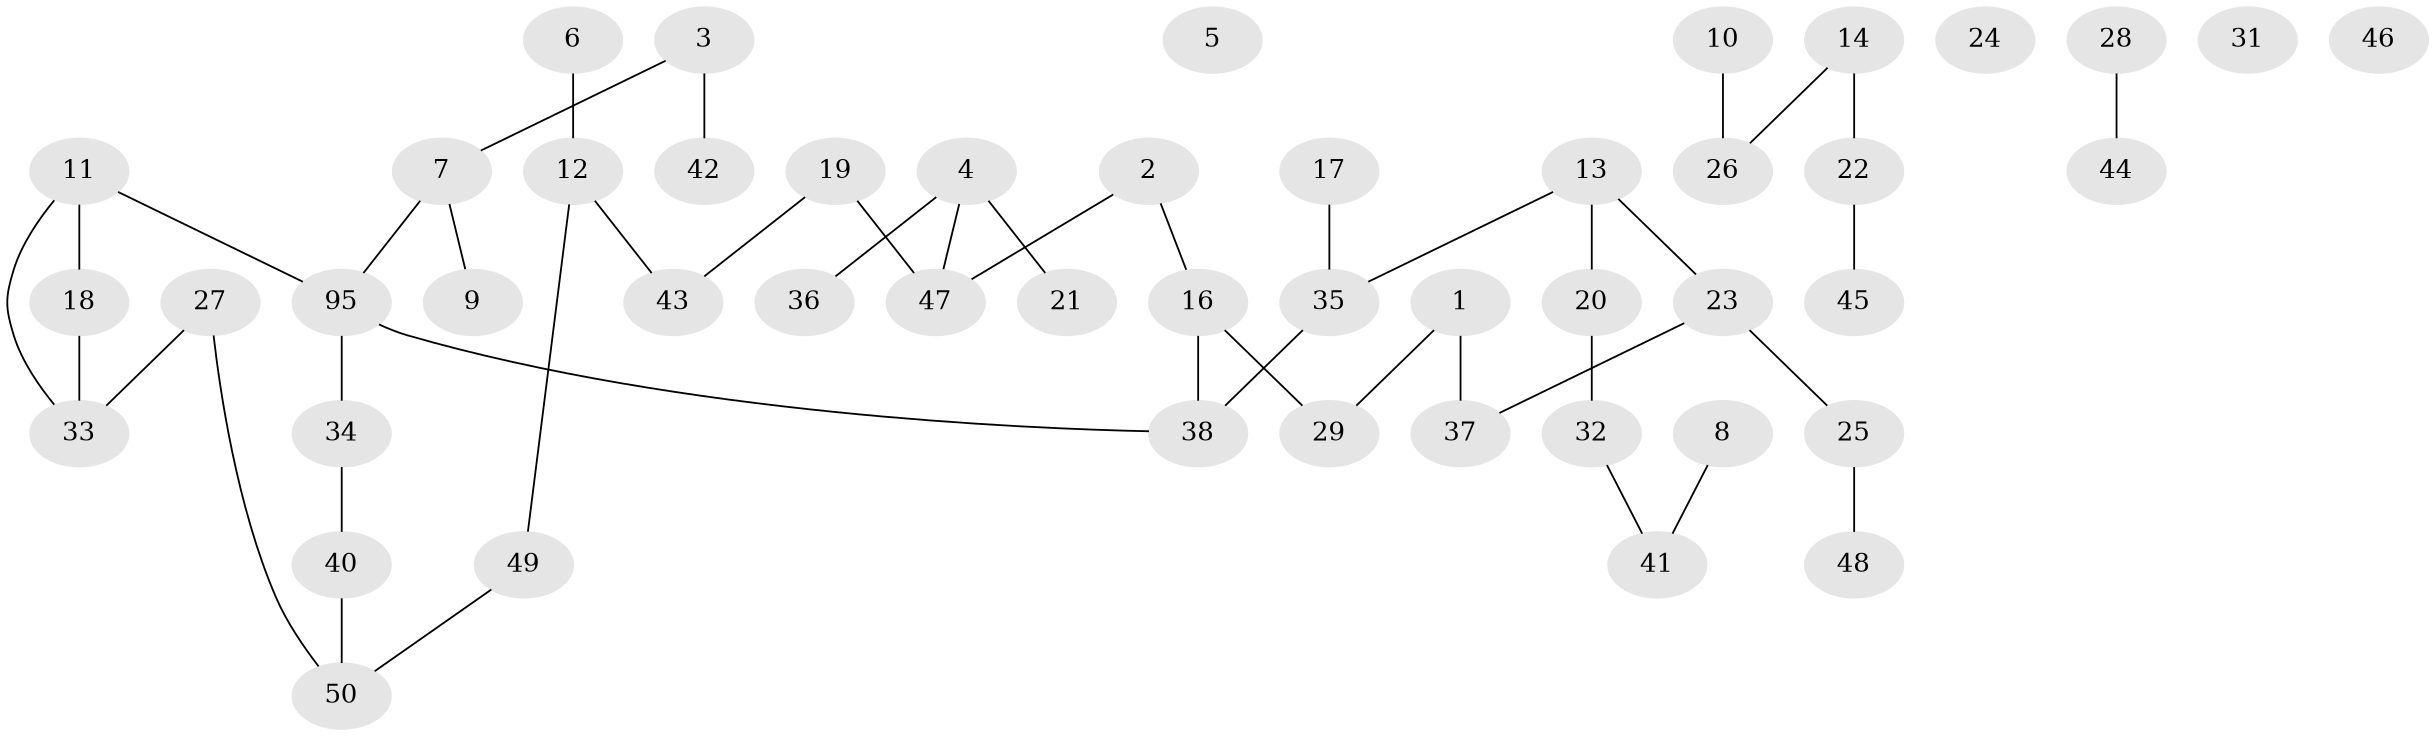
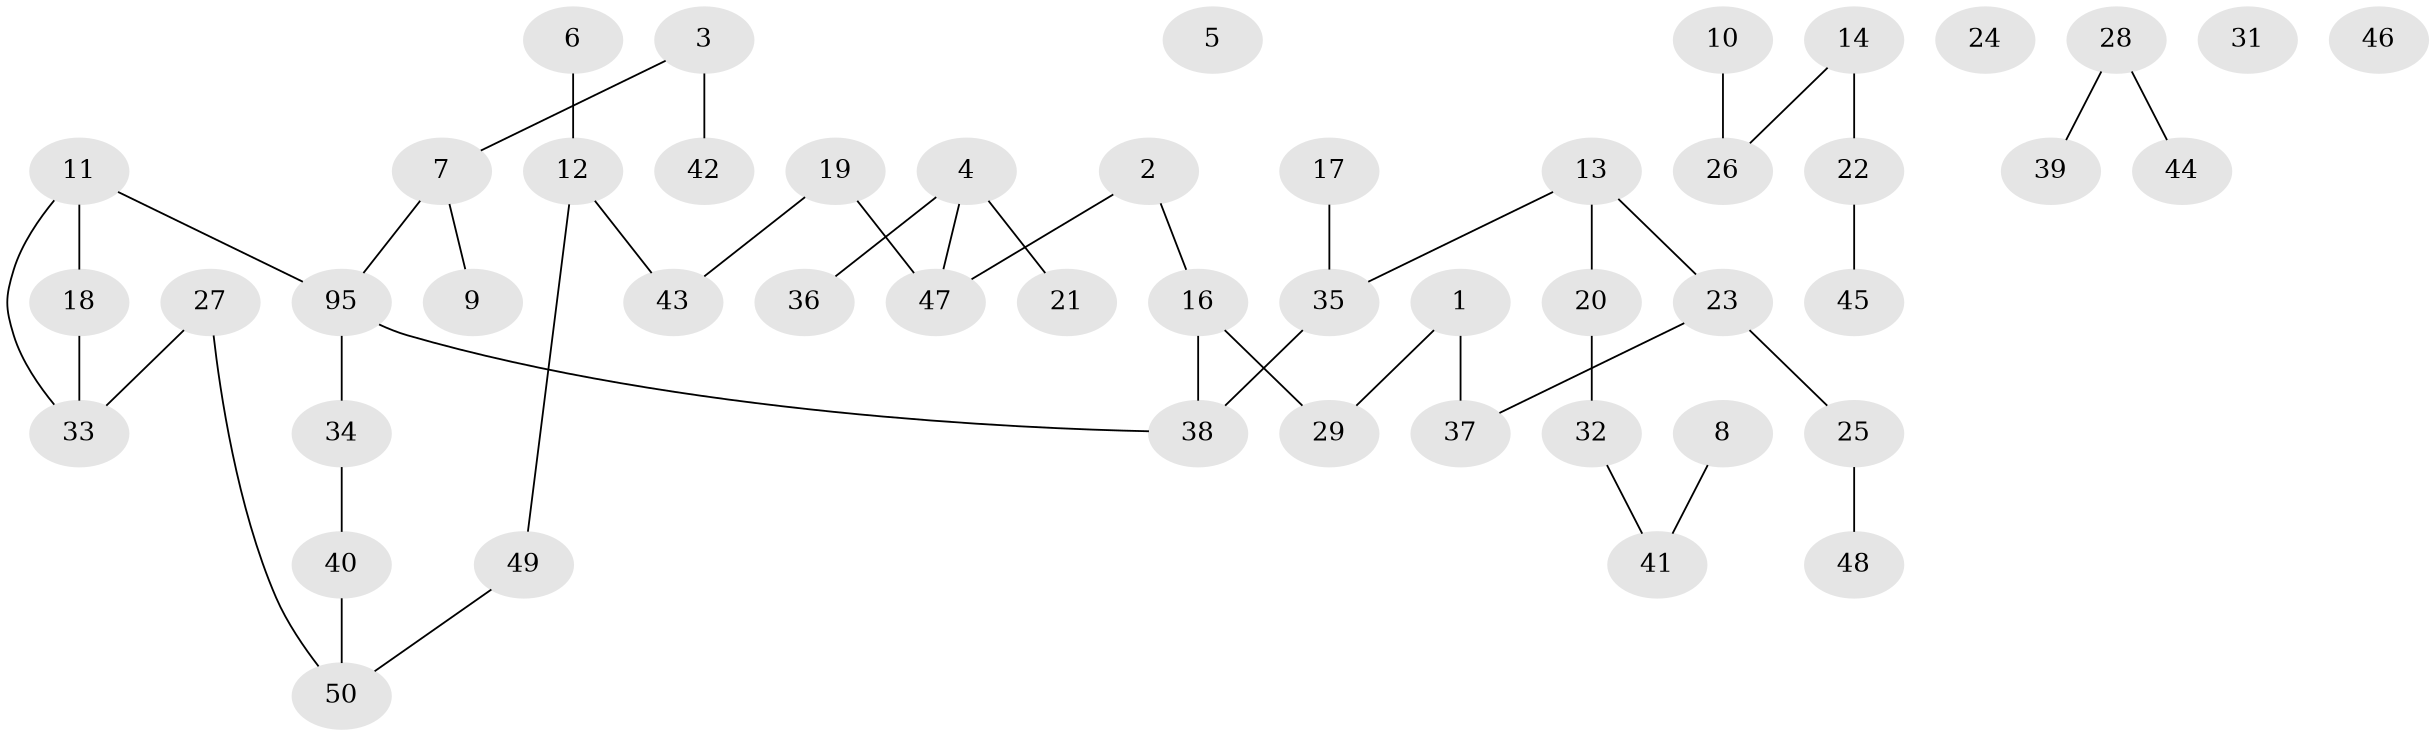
node "39": added
